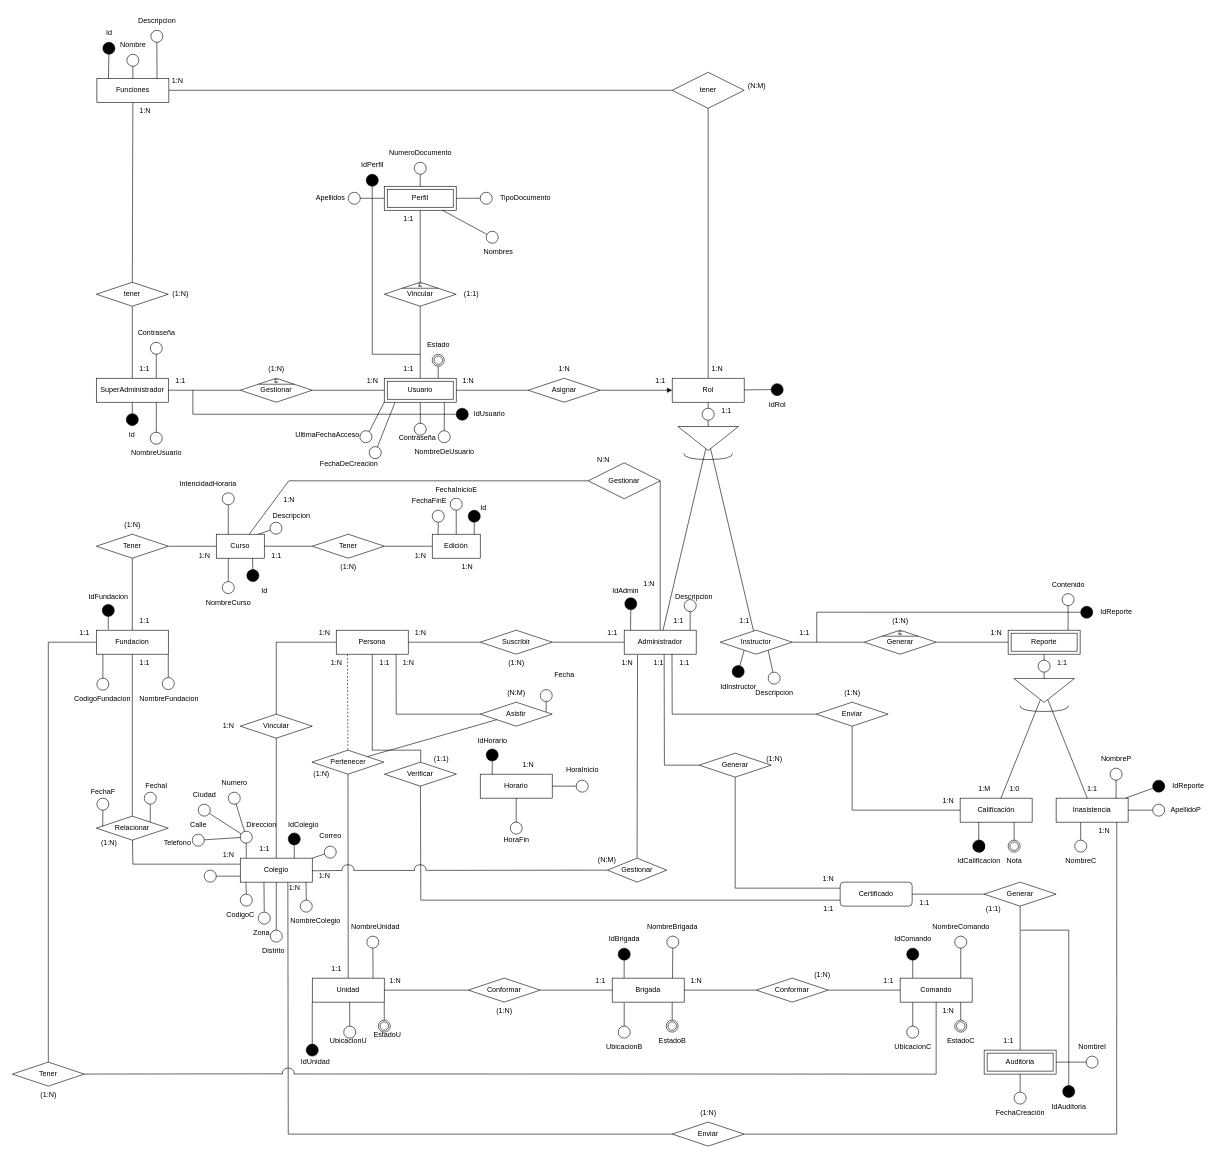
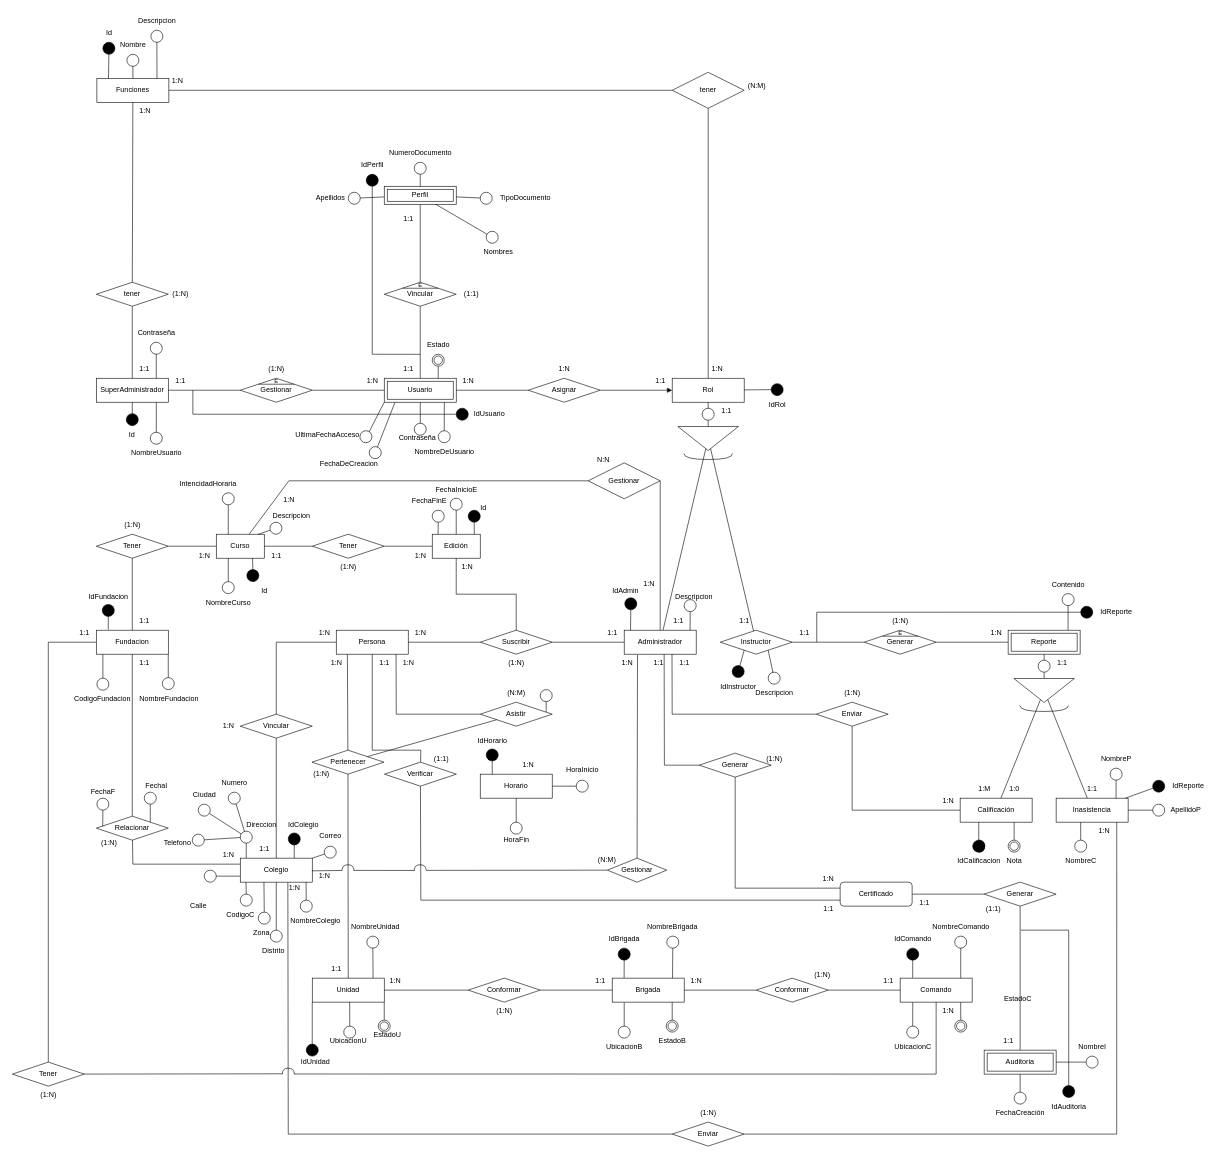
node "Perfil": size 72x24 -> 72x18
edge "Edición" -- "Suscribir": added
node "Fecha": removed
edge "Persona" -- "Pertenecer": style dashed -> solid
node "Calle": moved (198, 825) -> (198, 906)
node "EstadoC": moved (961, 1041) -> (1018, 999)
